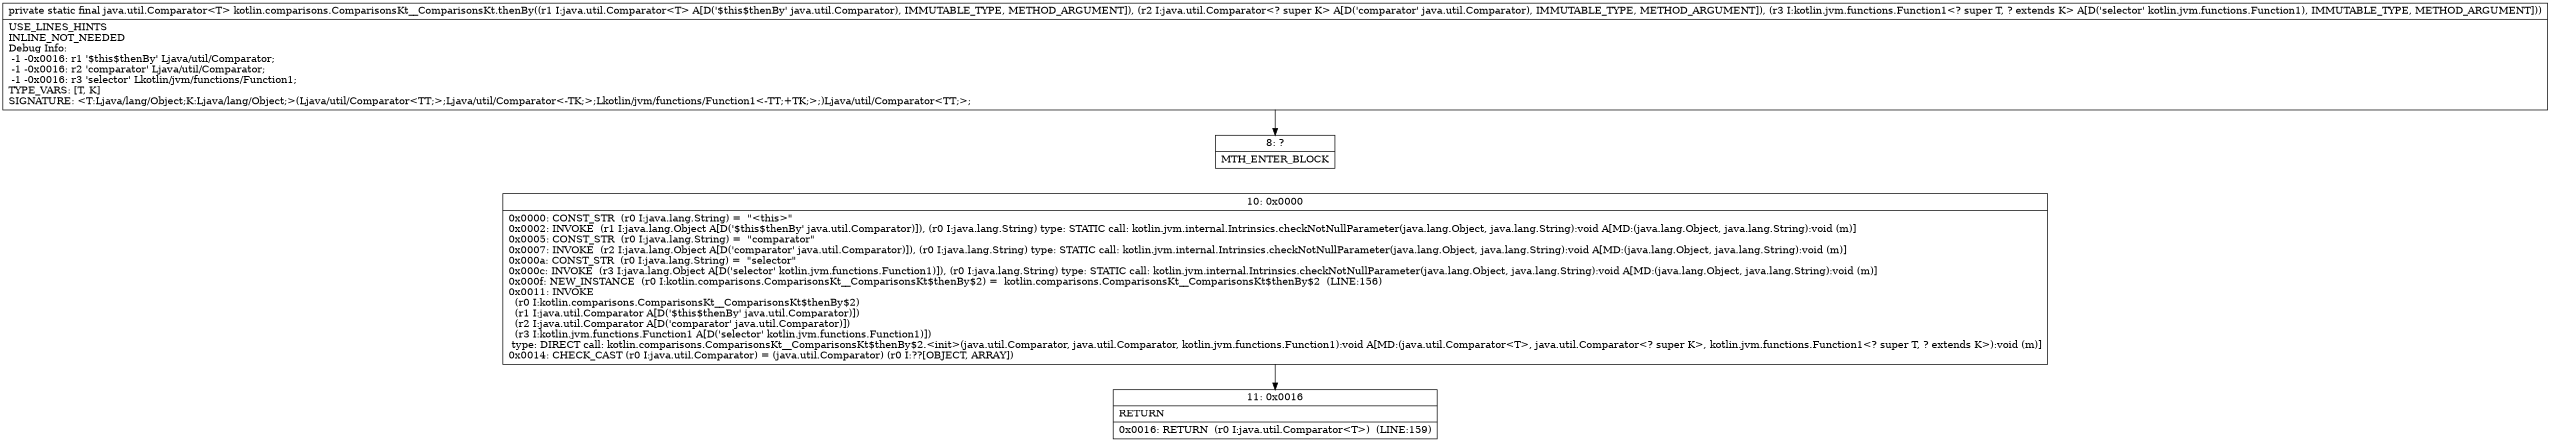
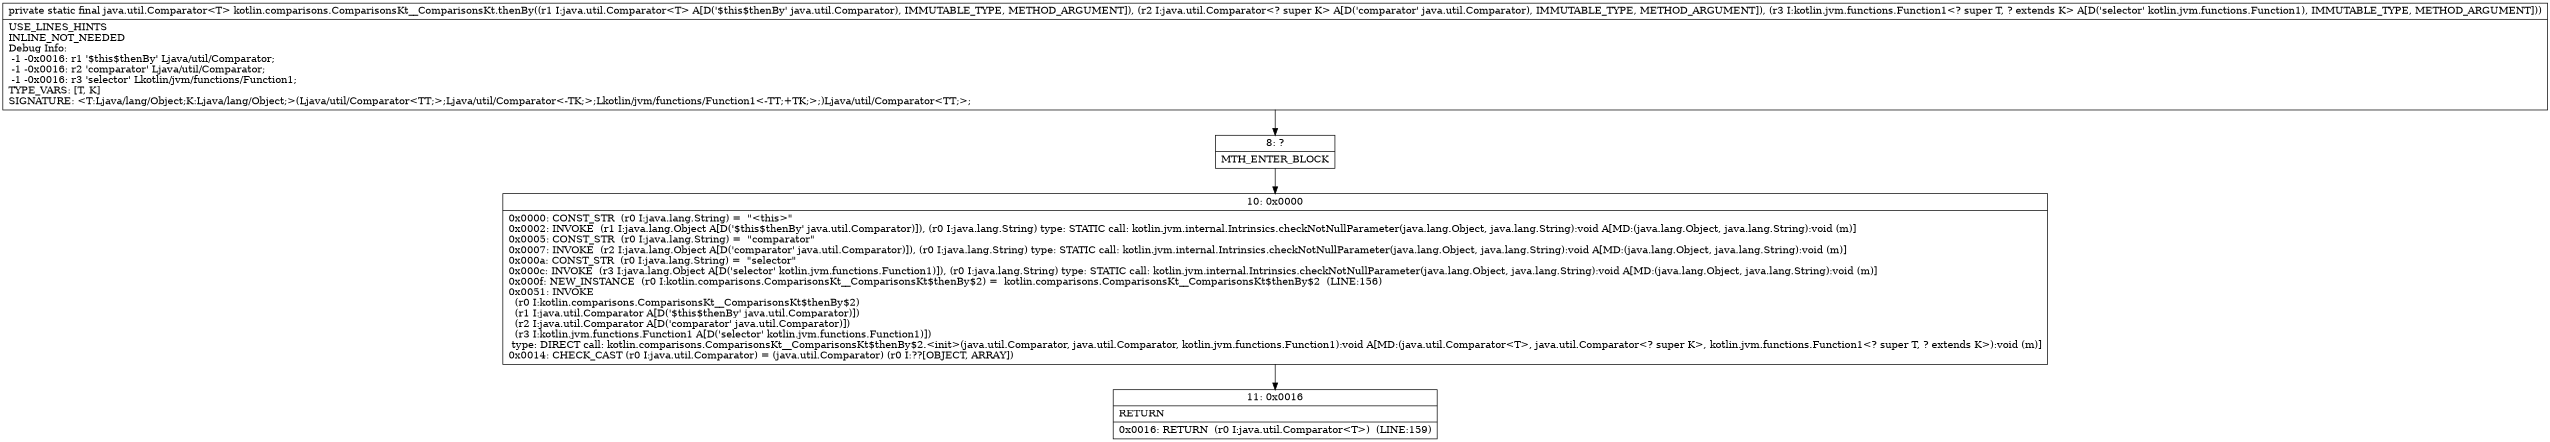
edge "8: ?" -> "10: 0x0000": added
node "10: 0x0000": text "0x0011: INVOKE" -> "0x0051: INVOKE"
